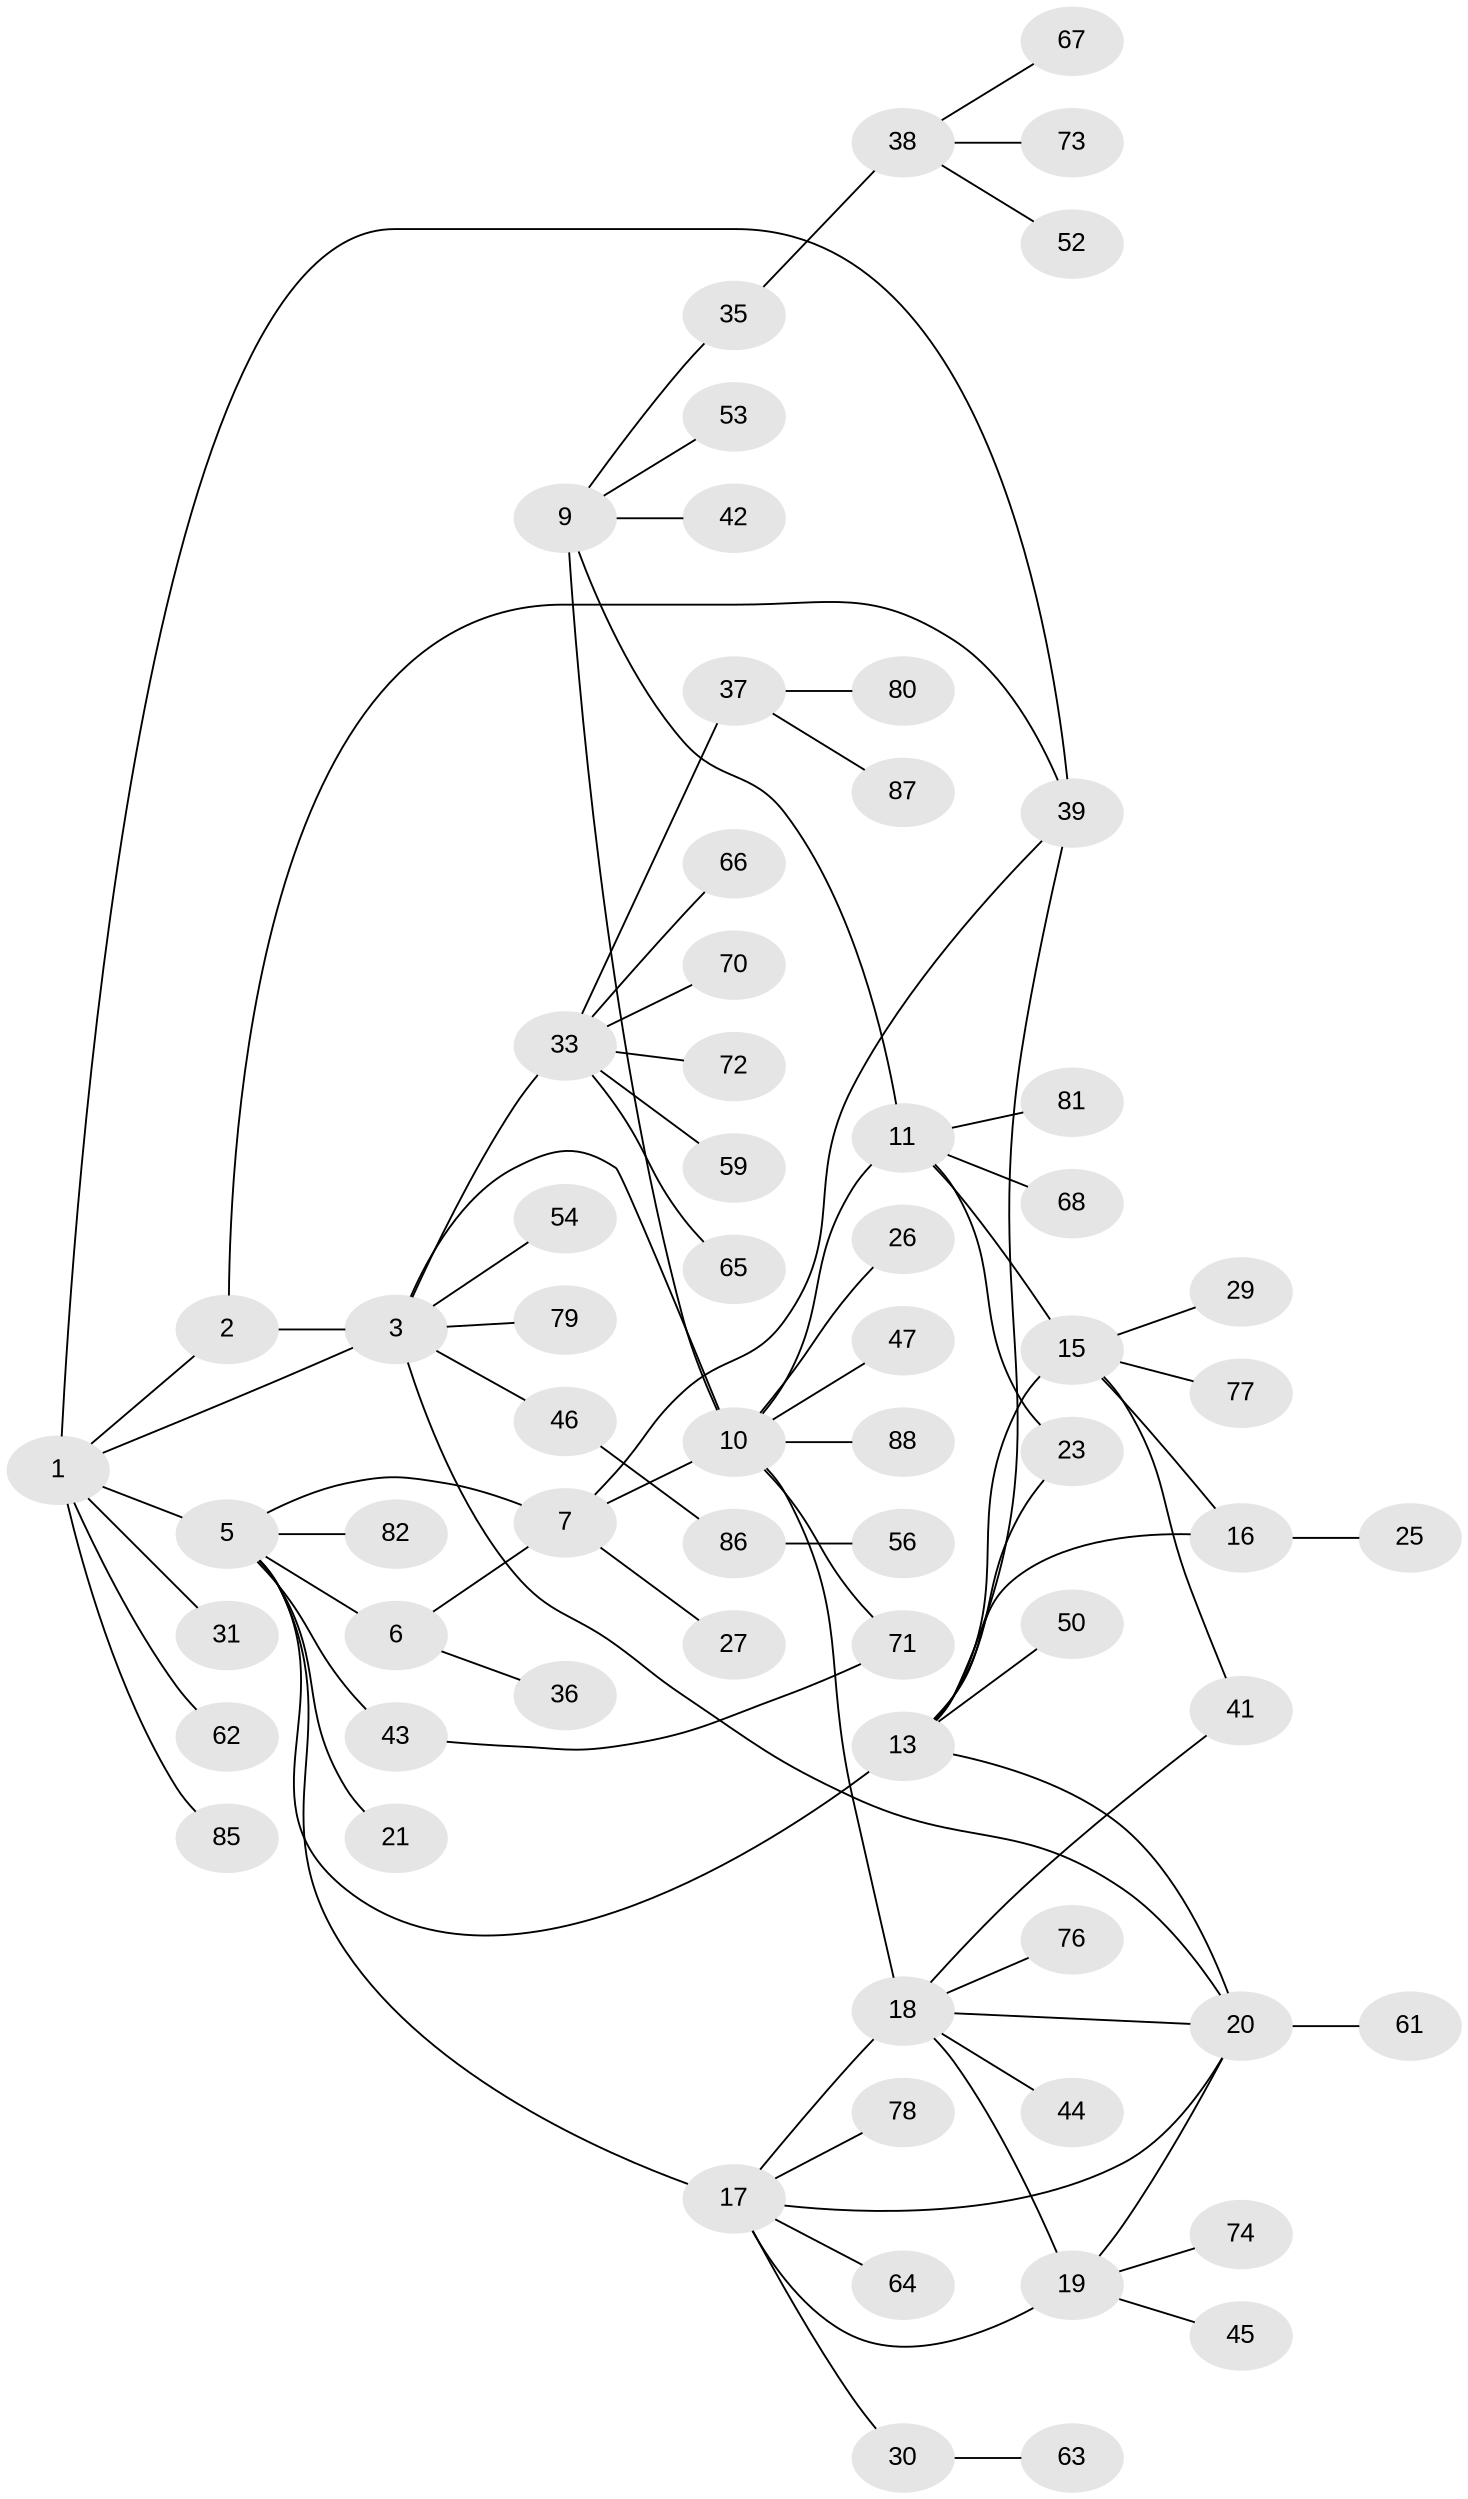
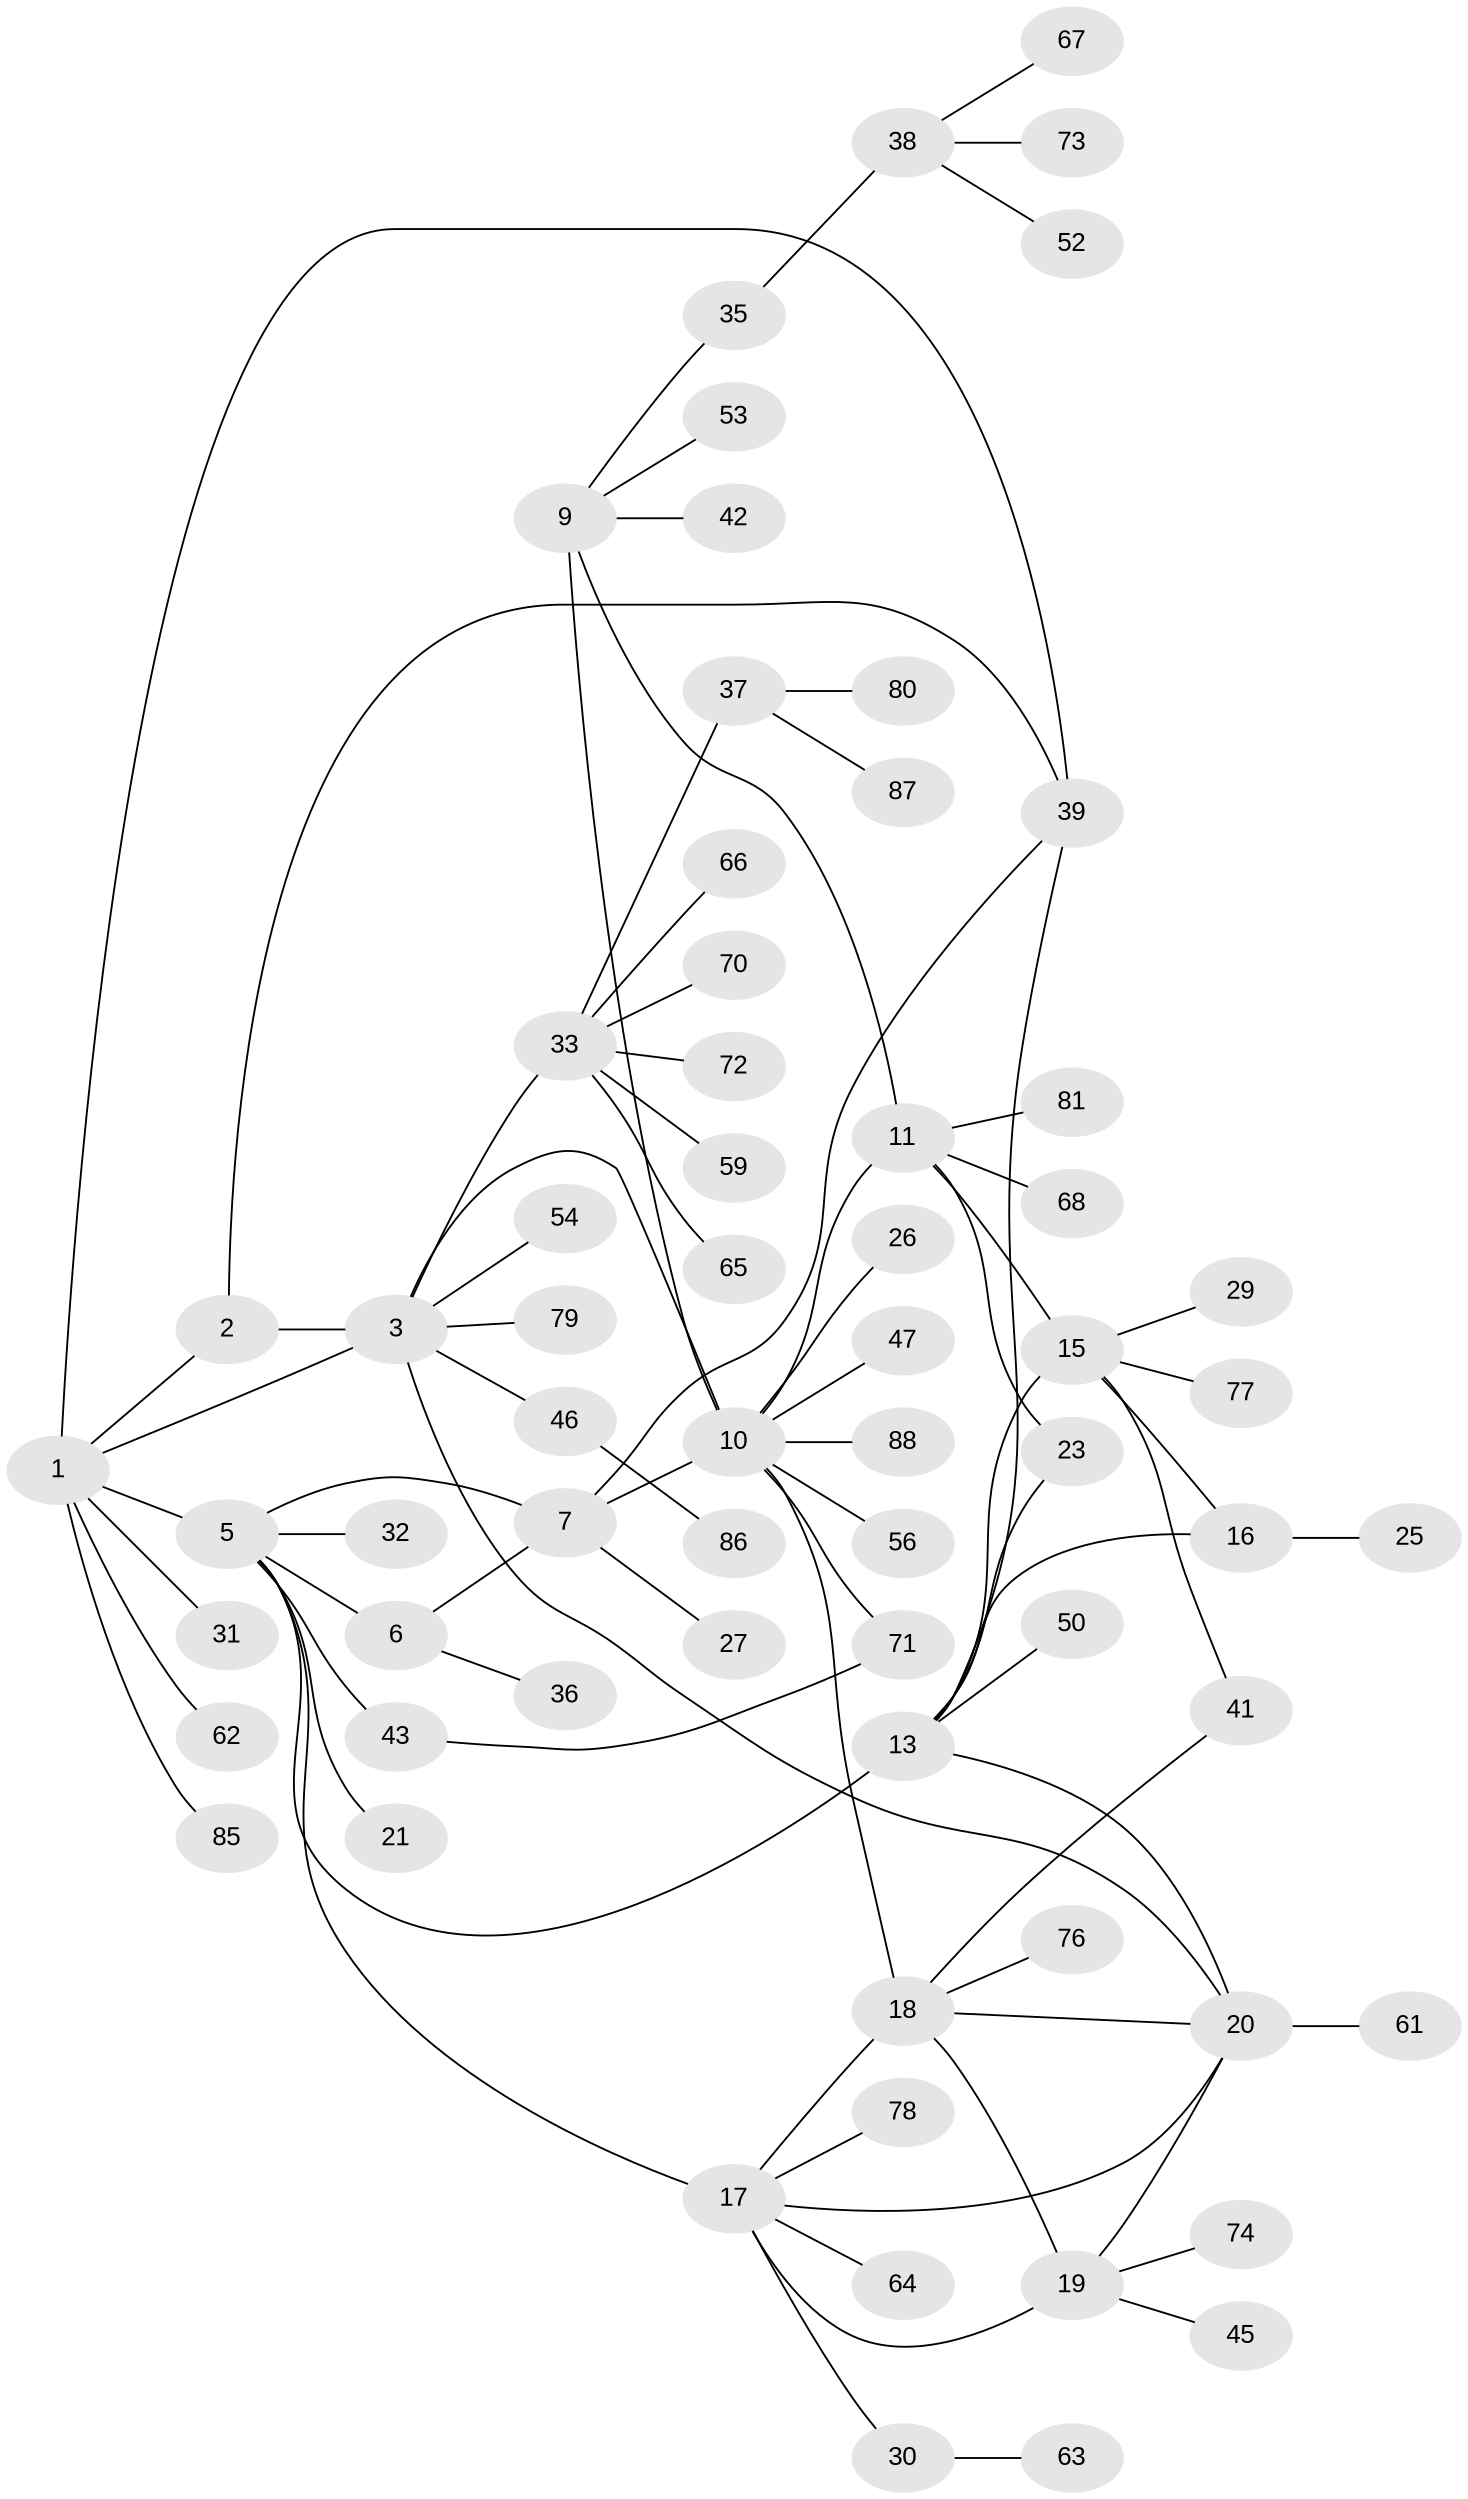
node "82": label "82" -> "32"
edge "86" -- "56": now "10" -- "56"
node "44": removed
